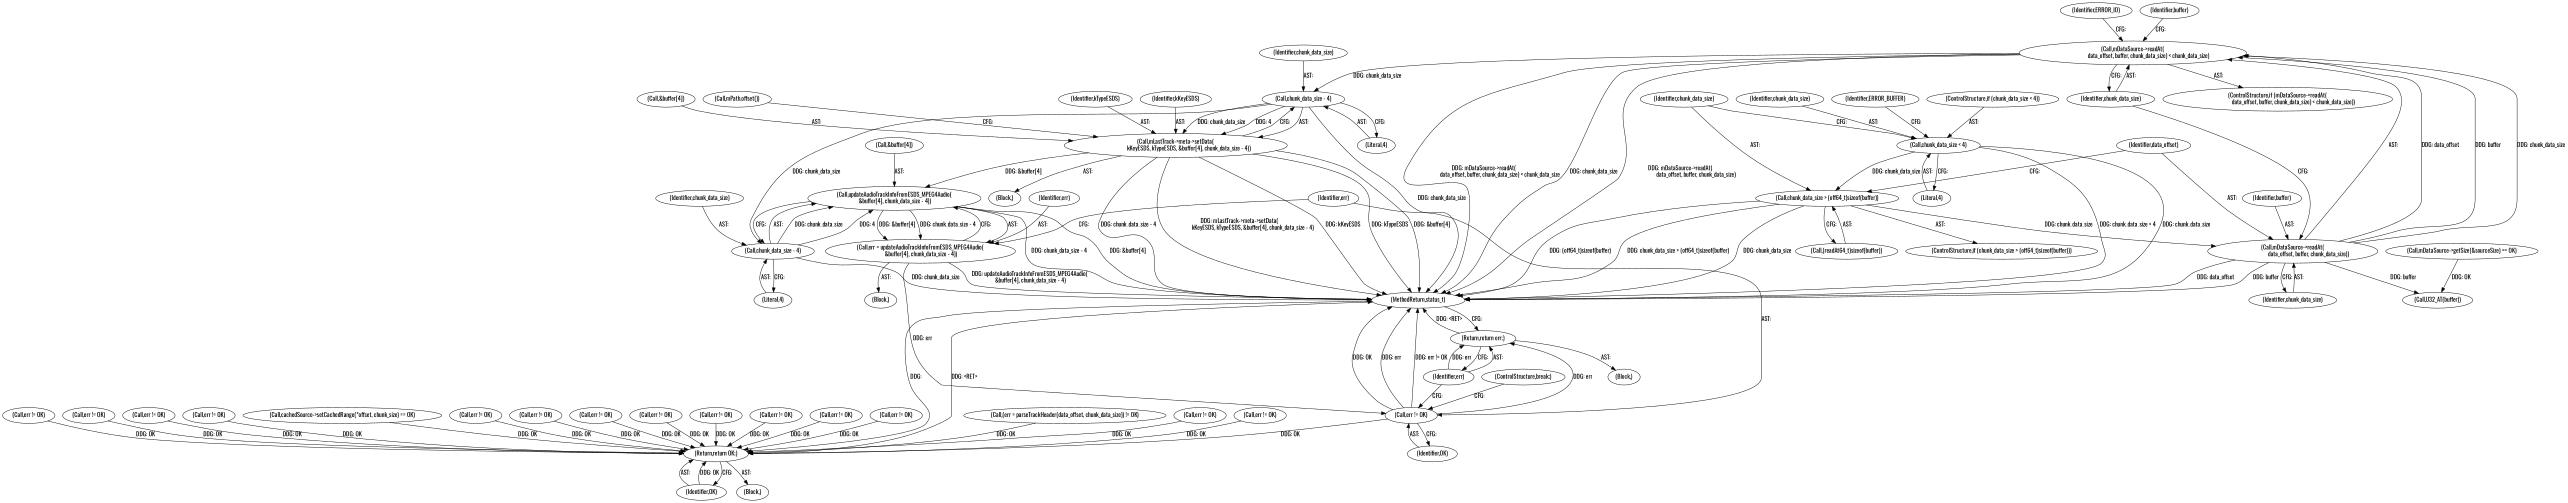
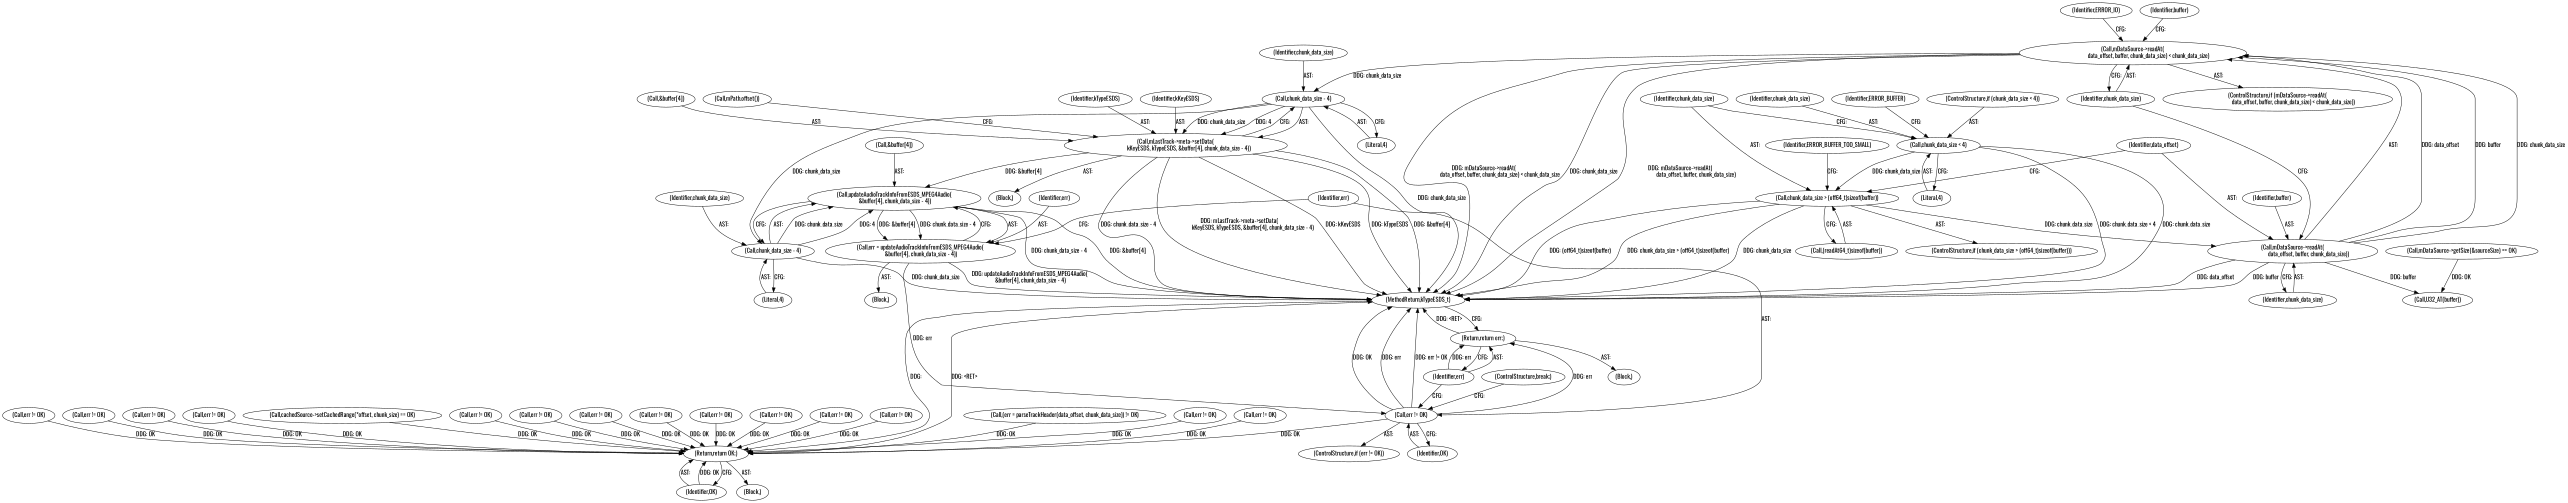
node "(Identifier,ERROR_BUFFER_TOO_SMALL)": added
node "(MethodReturn,status_t)": label "(MethodReturn,status_t)" -> "(MethodReturn,kTypeESDS_t)"
node "(ControlStructure,if (err != OK))": added
